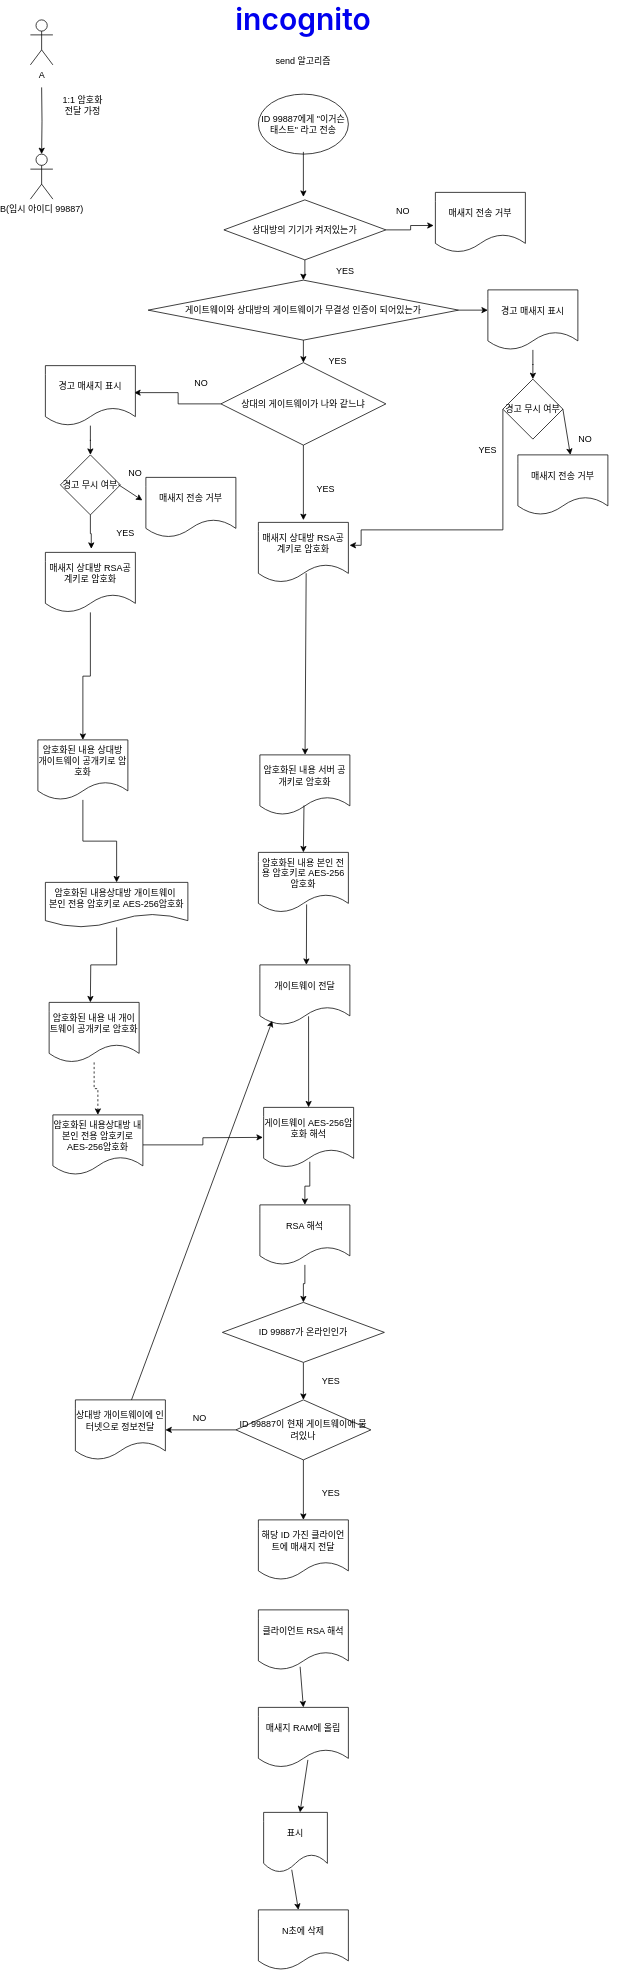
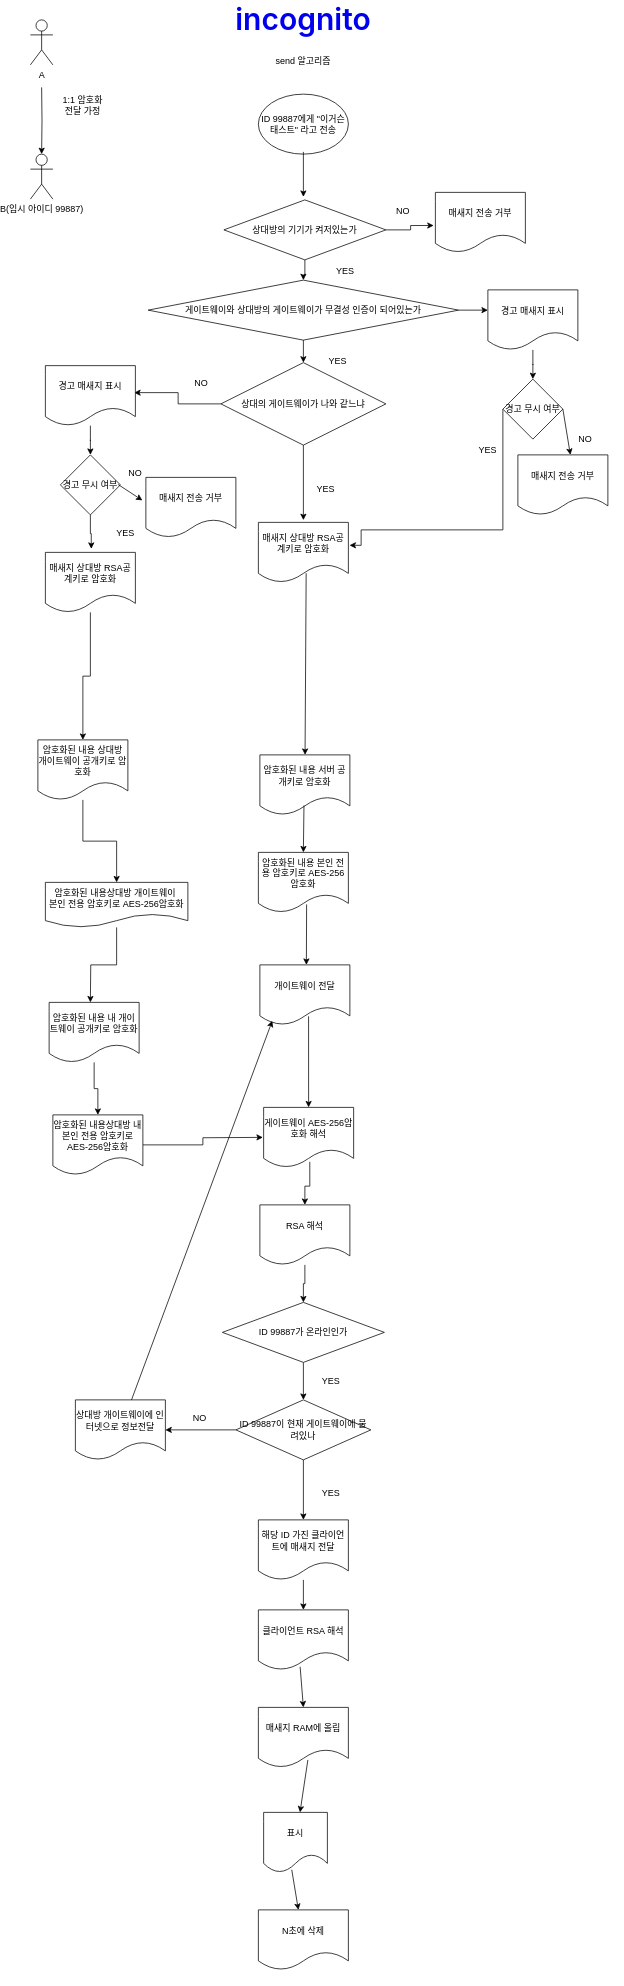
edge "암호화된 내용 내 개이트웨이 공개키로 암호화" -> "암호화된 내용상대방 내 본인 전용 암호키로 AES-256암호화": style dashed -> solid
edge "해당 ID 가진 클라이언트에 매새지 전달" -> "클라이언트 RSA 해석": added
